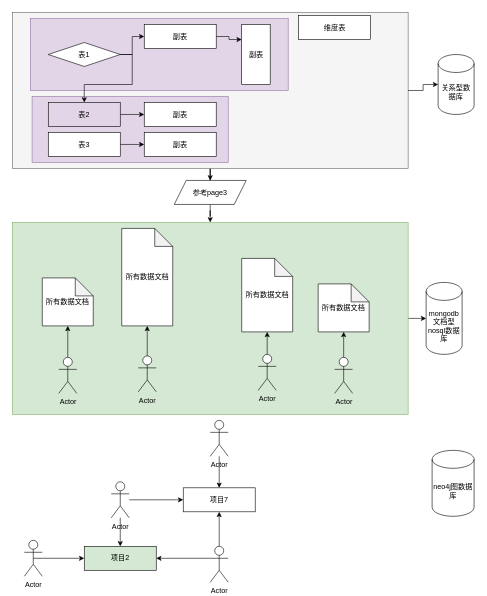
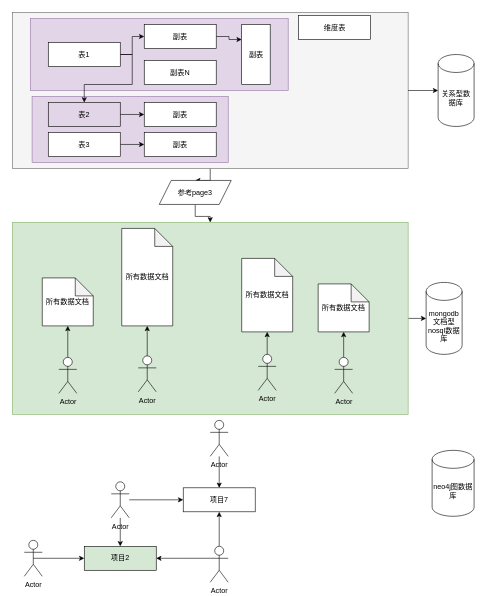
node "表1": shape diamond -> rectangle
node "副表N": added
node "关系型数据库": size 36x60 -> 36x72
node "参考page3": moved (210, 192) -> (195, 192)
